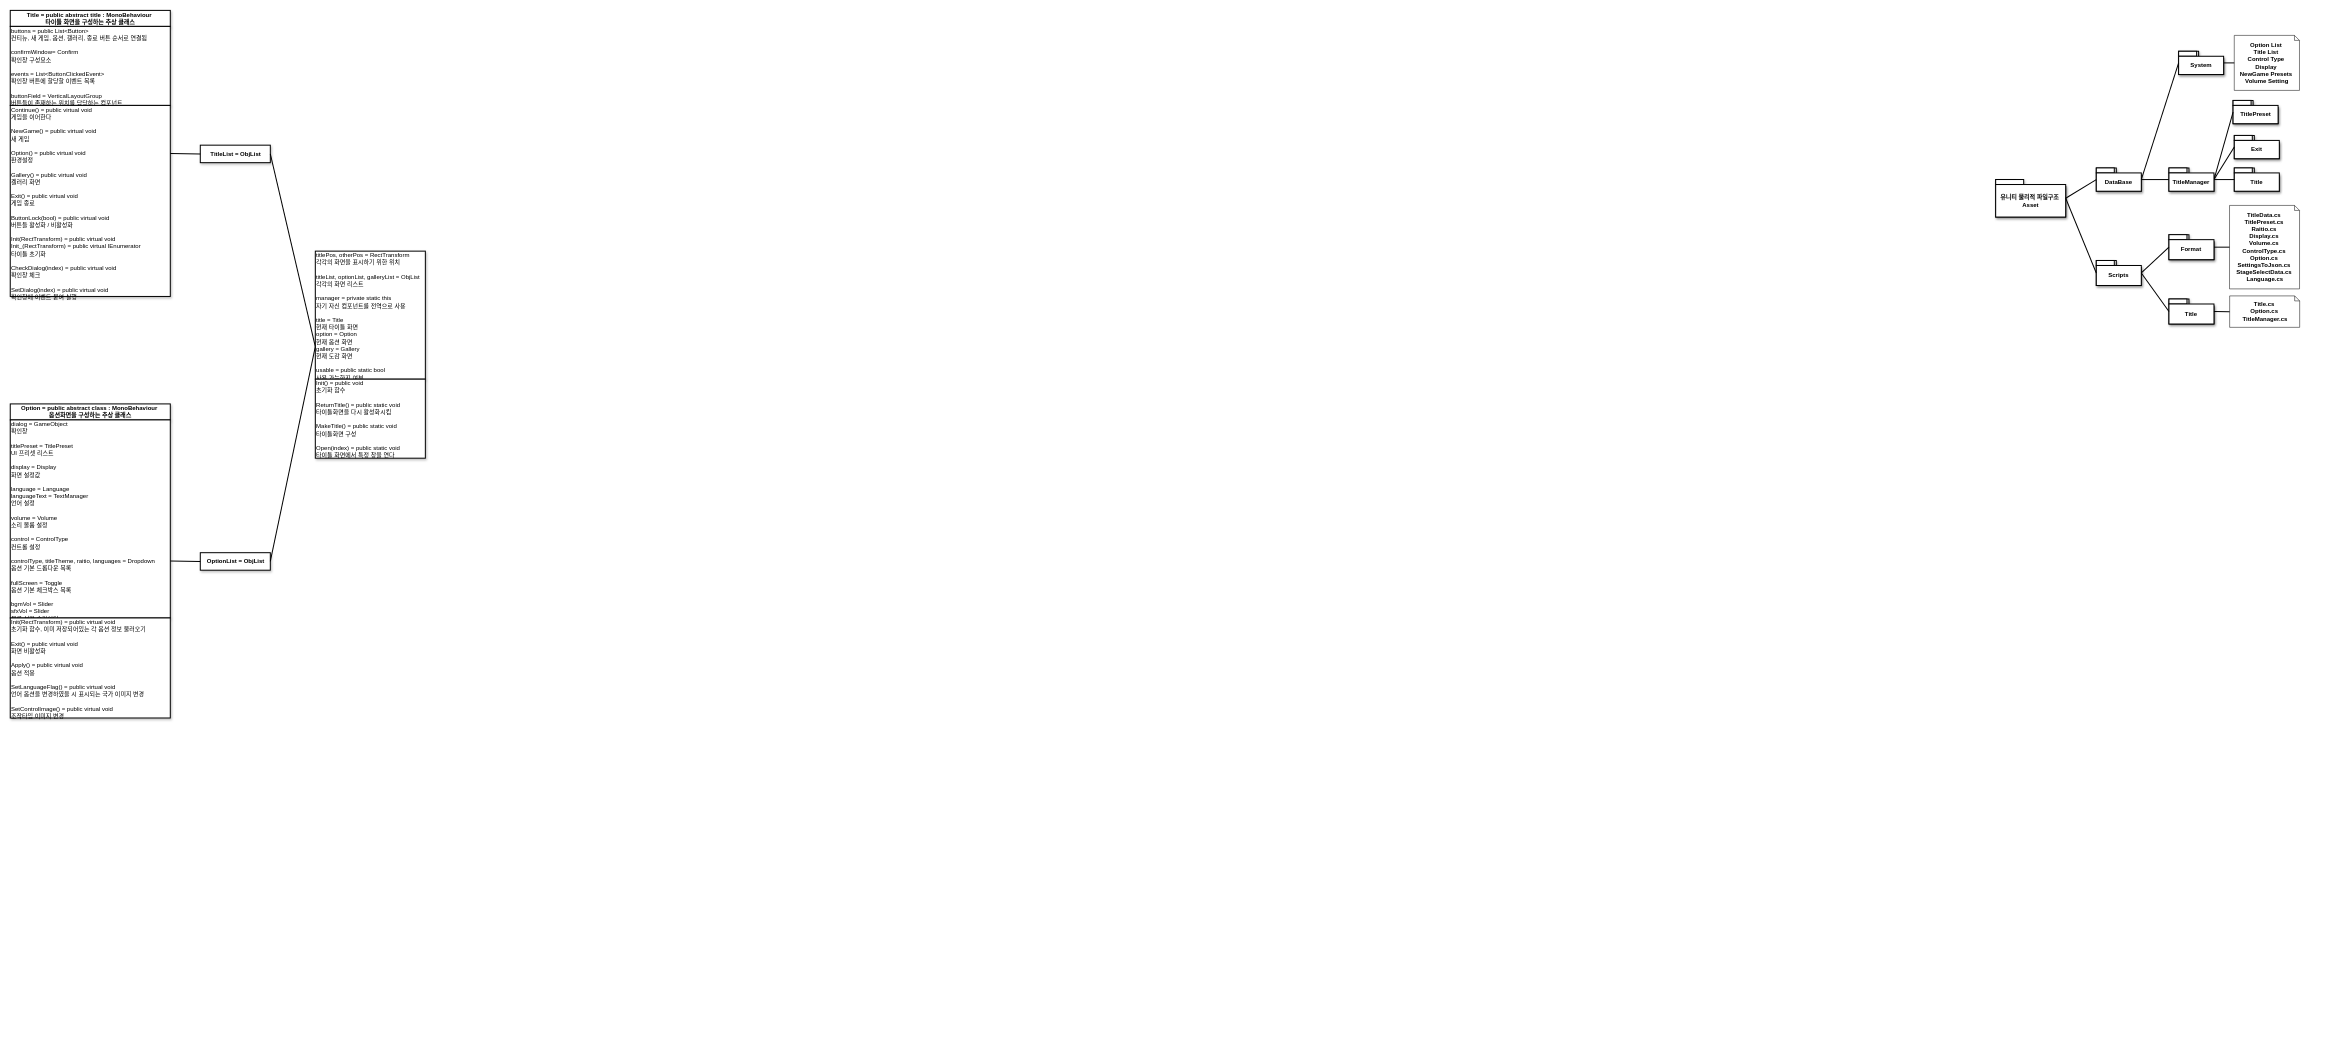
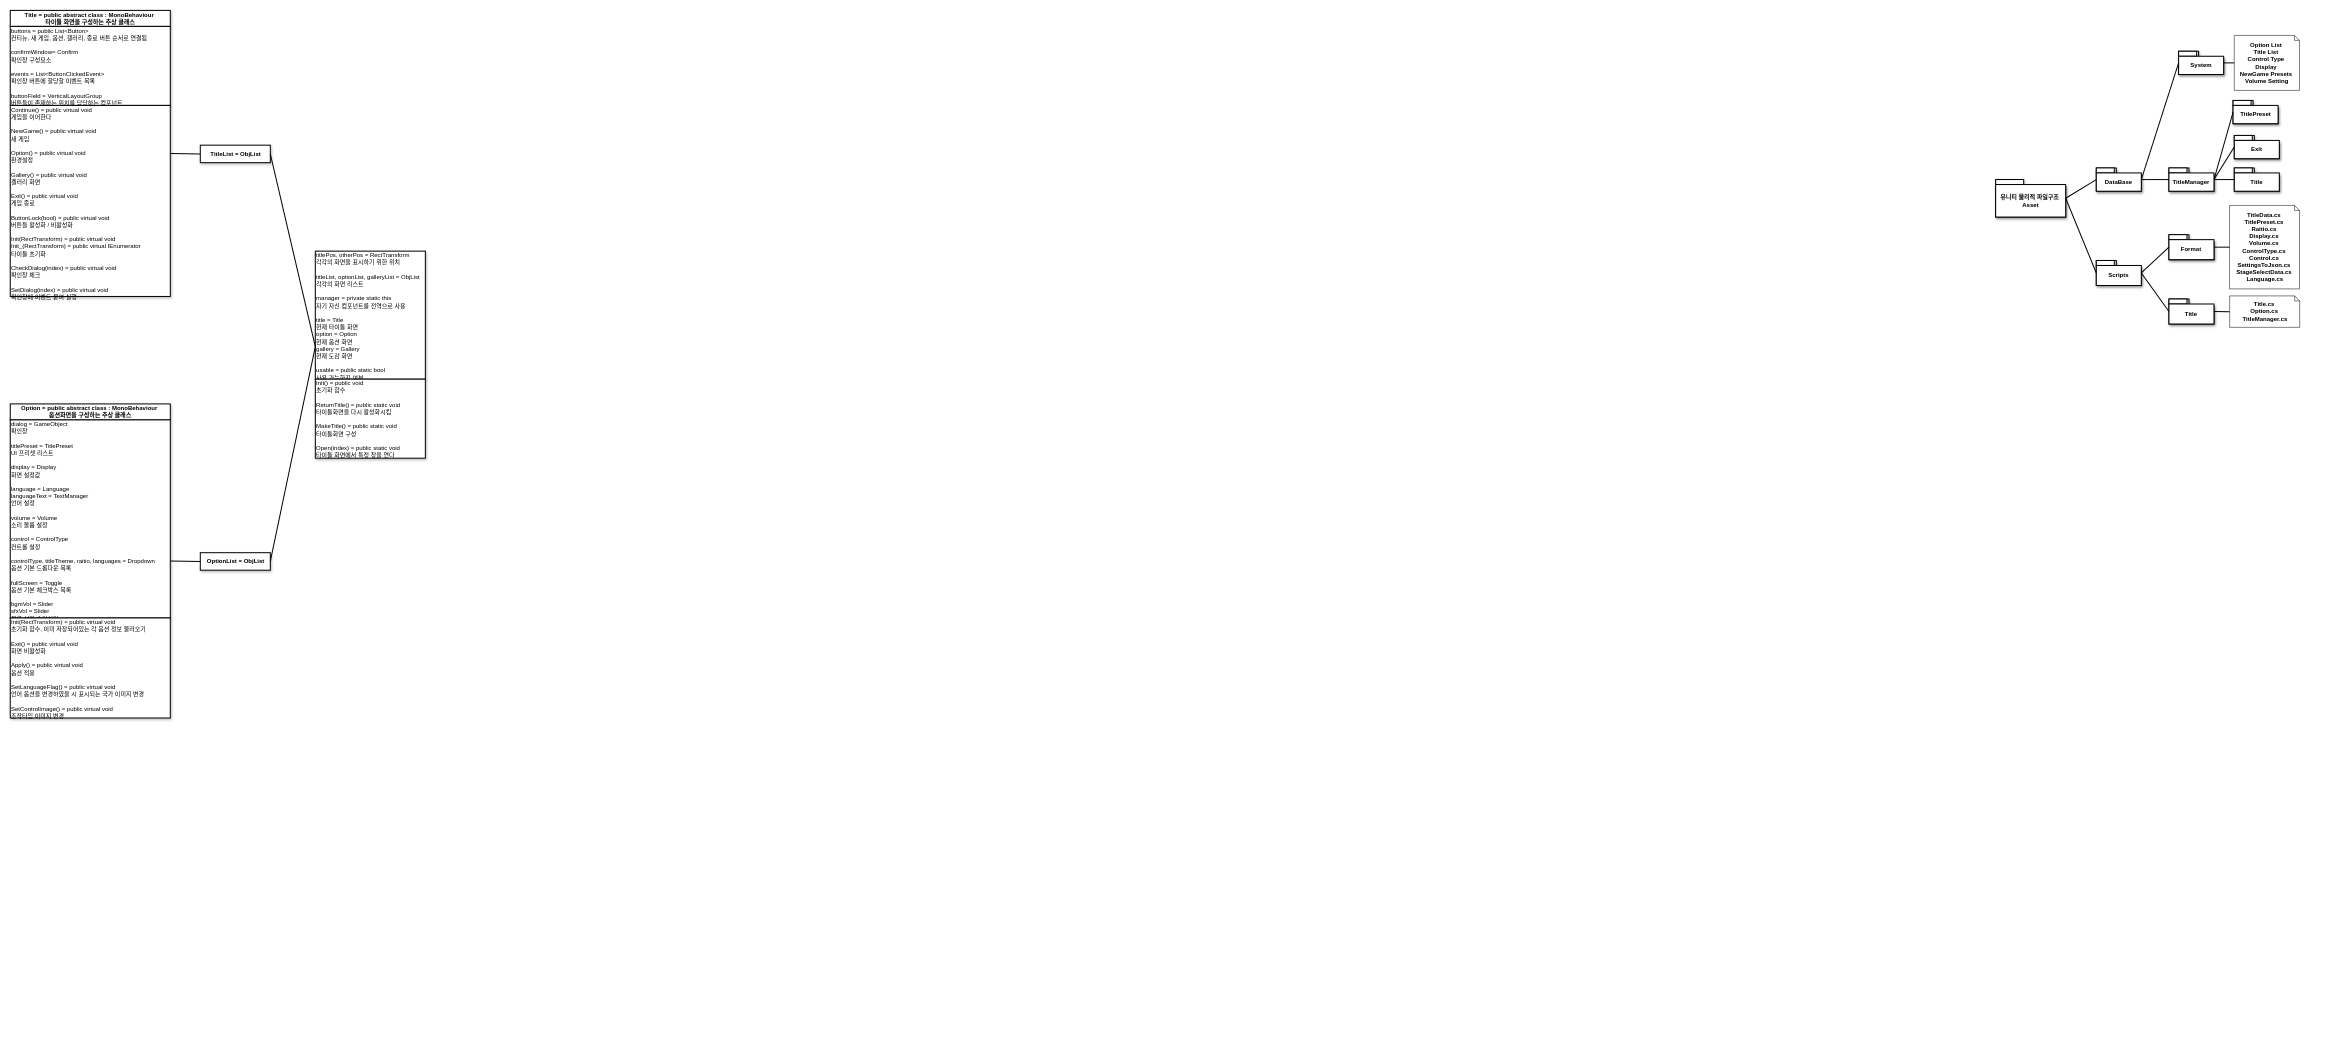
node "Title = public abstract title : MonoBehaviour 타이틀 화면을 구성하는 추상 클래스": label "Title = public abstract title : MonoBehaviour 타이틀 화면을 구성하는 추상 클래스" -> "Title = public abstract class : MonoBehaviour 타이틀 화면을 구성하는 추상 클래스"
node "TitleData.cs TitlePreset.cs Raitio.cs Display.cs Volume.cs ControlType.cs Option.cs SettingsToJson.cs StageSelectData.cs Language.cs": label "TitleData.cs TitlePreset.cs Raitio.cs Display.cs Volume.cs ControlType.cs Option.cs SettingsToJson.cs StageSelectData.cs Language.cs" -> "TitleData.cs TitlePreset.cs Raitio.cs Display.cs Volume.cs ControlType.cs Control.cs SettingsToJson.cs StageSelectData.cs Language.cs"
